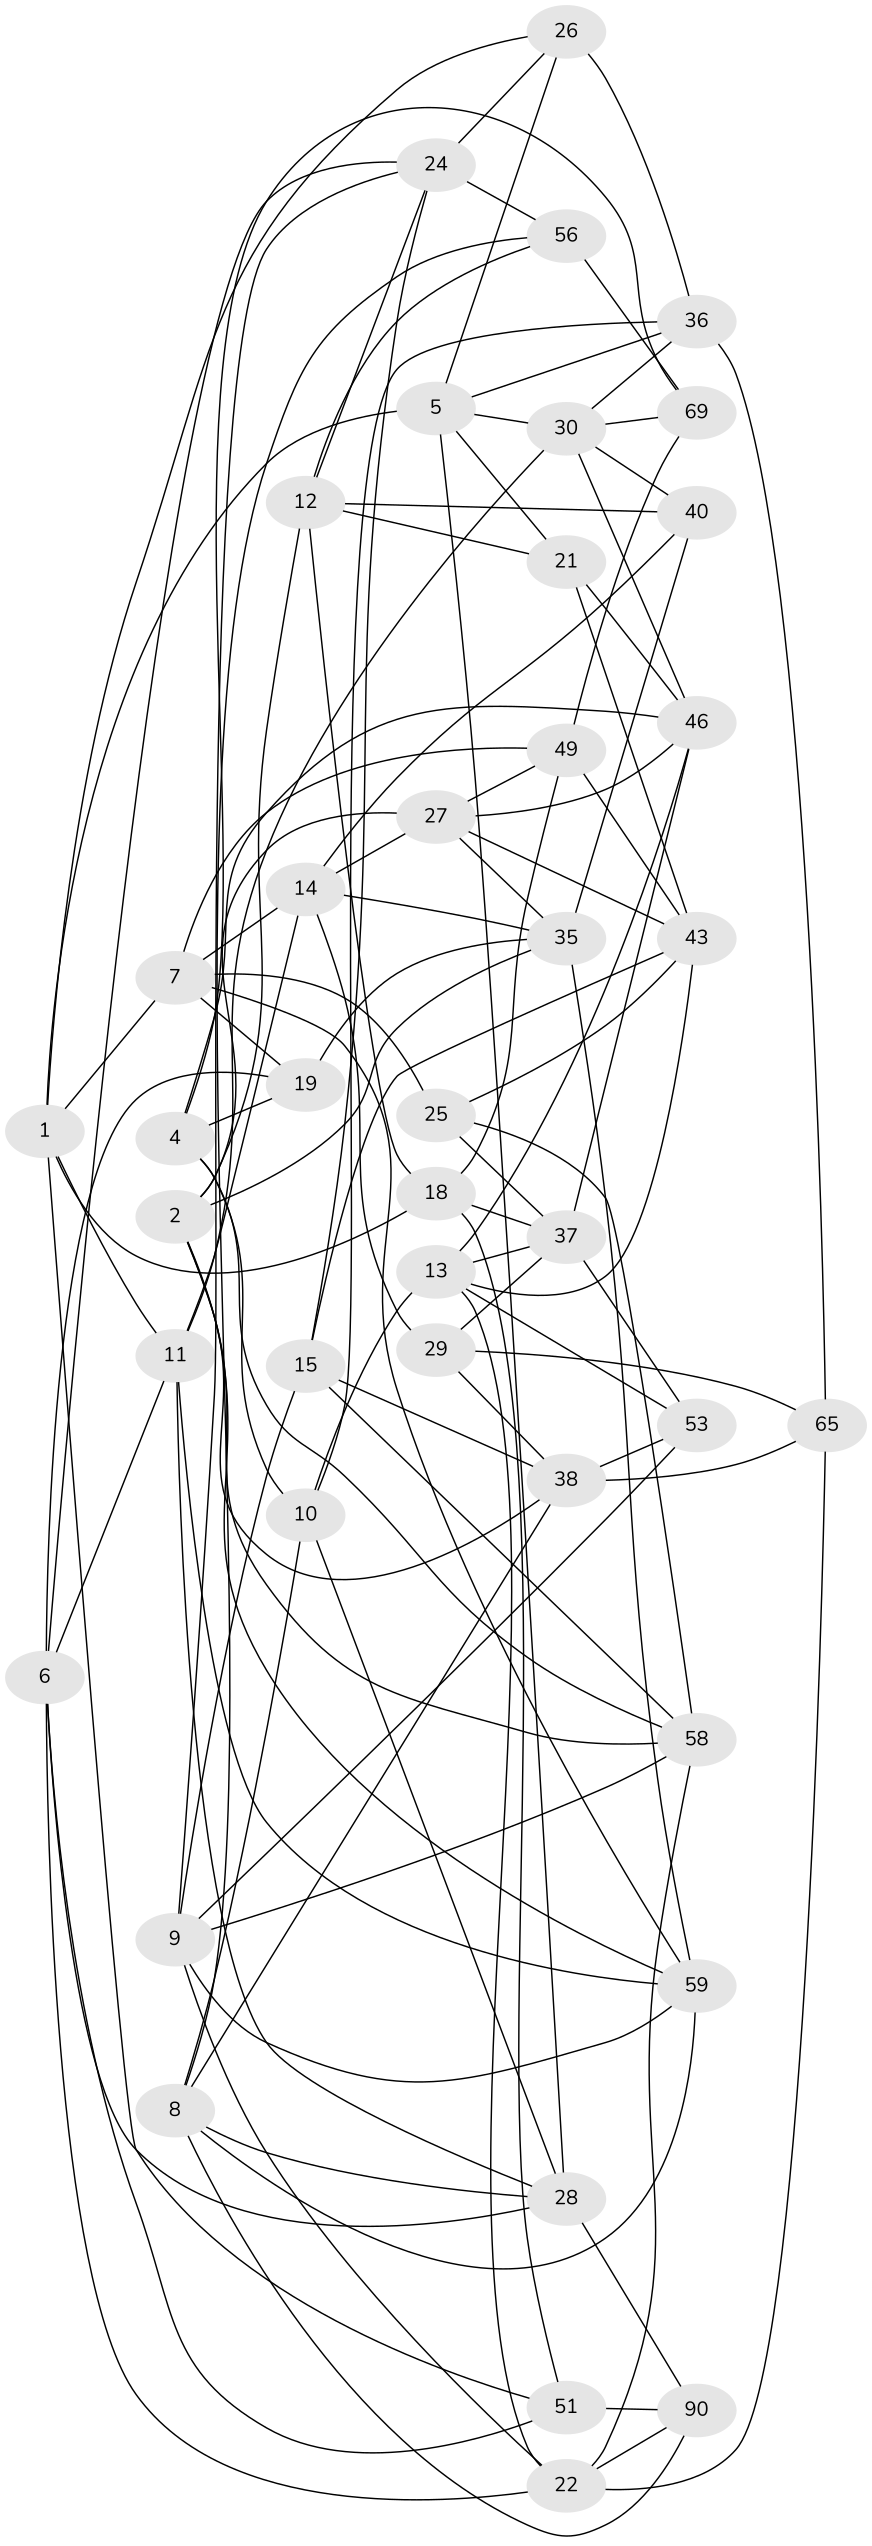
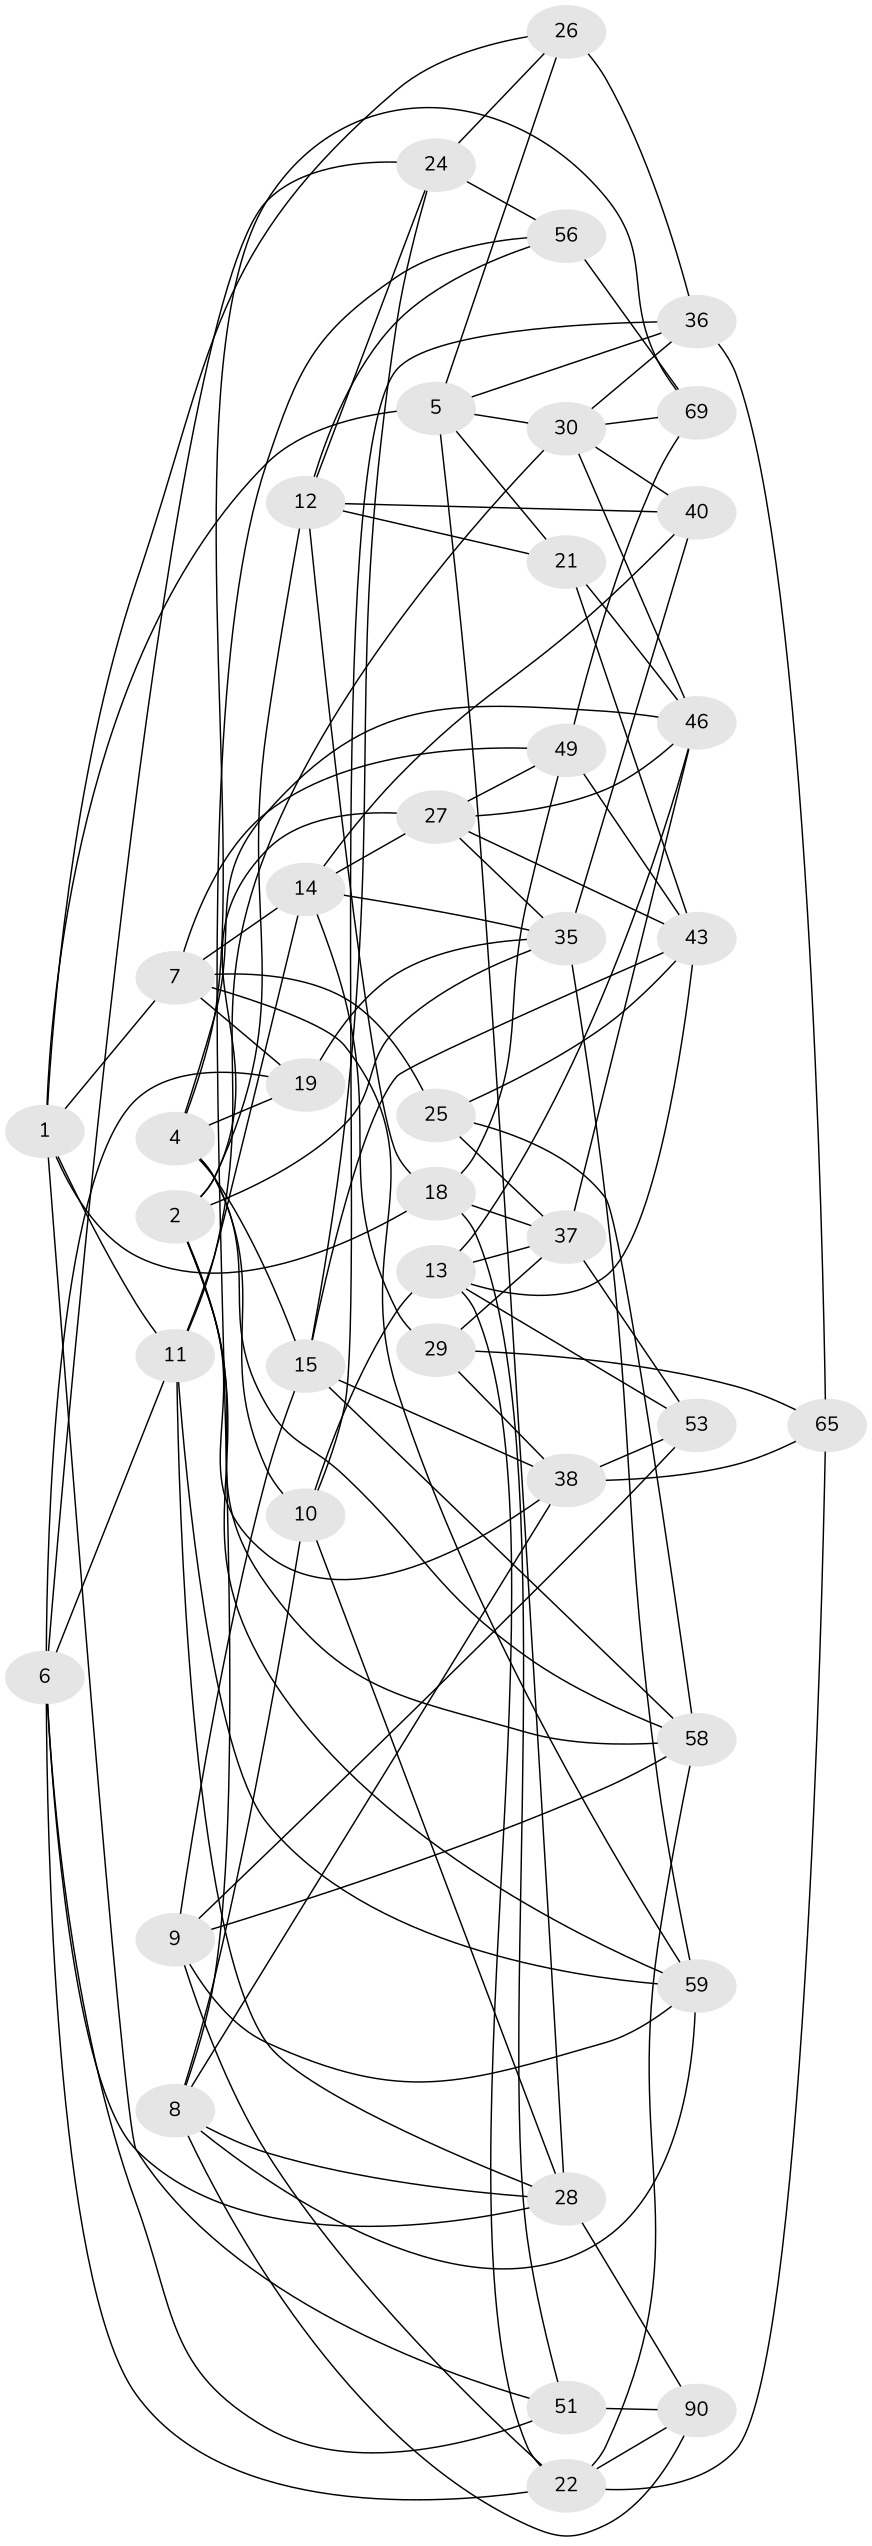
edge "4" -- "15": added
edge "24" -- "9": removed
